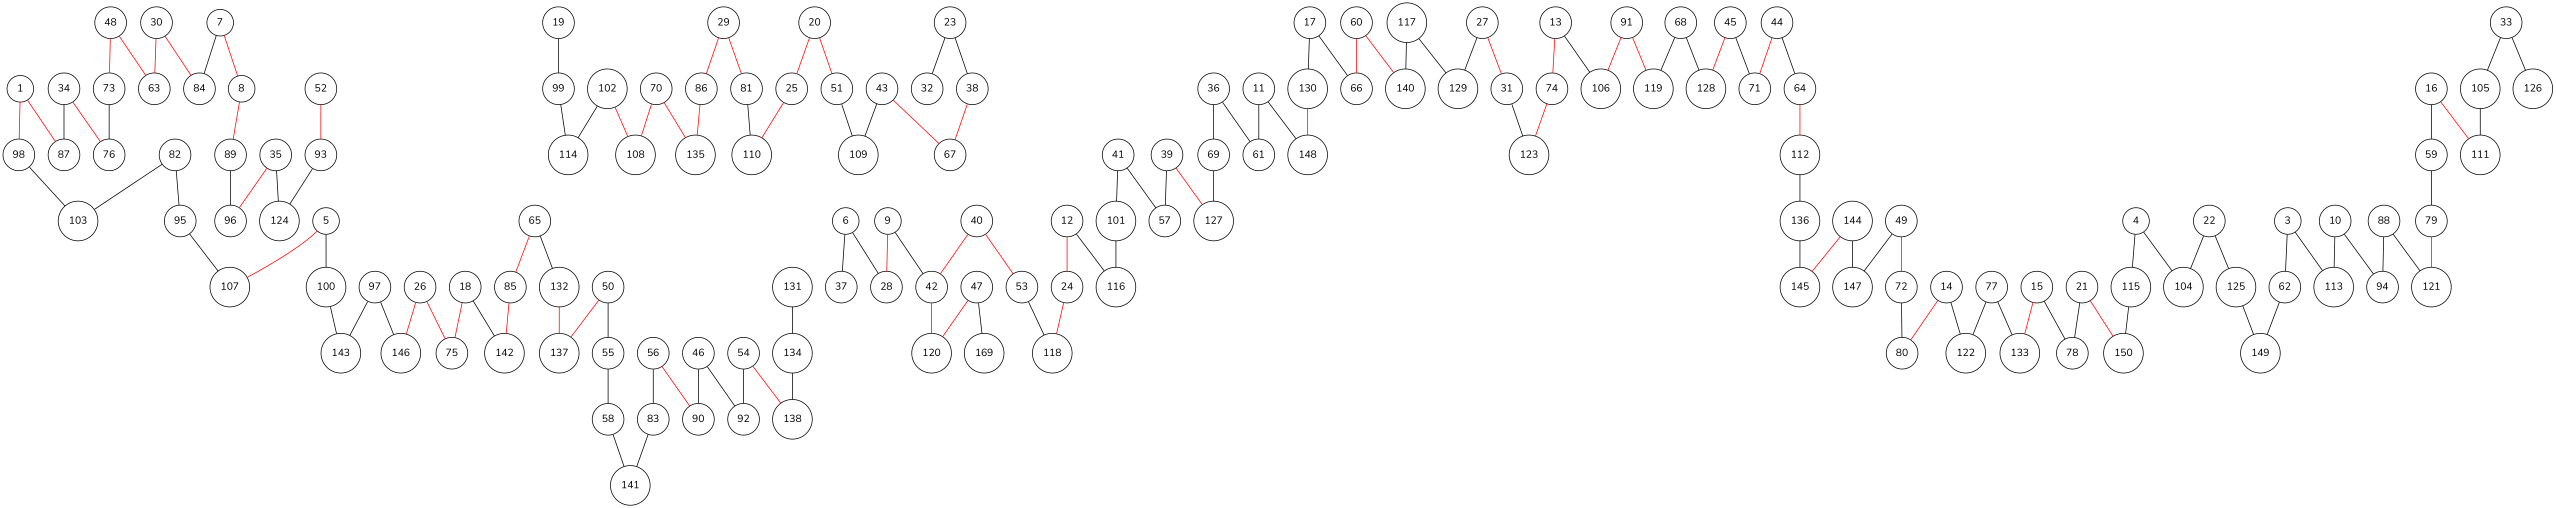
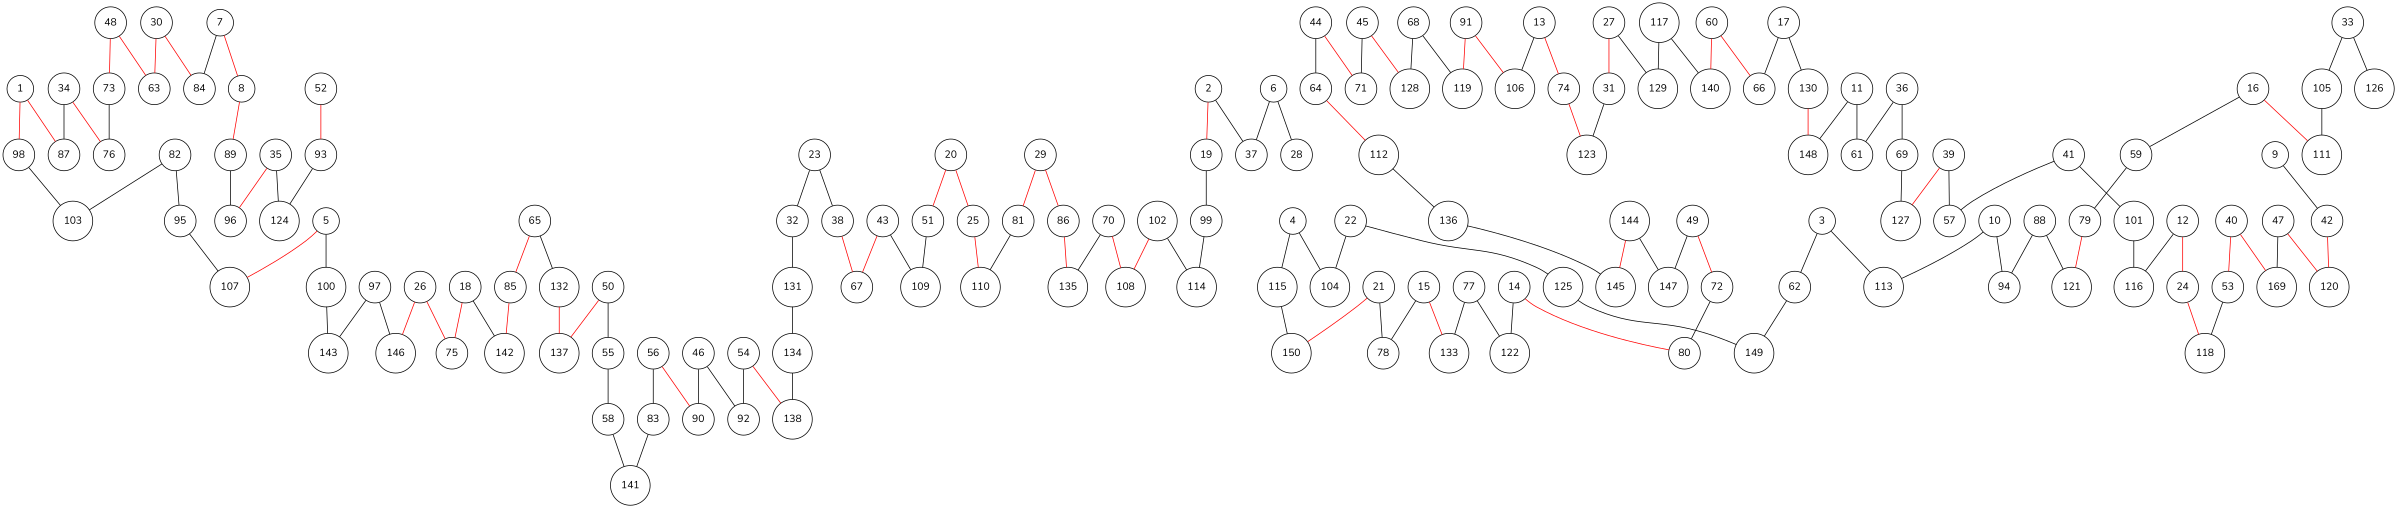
node "2": added
edge "70" -- "135": color red -> black
edge "32" -- "131": added
edge "9" -- "28": removed
edge "40" -- "42": now "40" -- "169"
